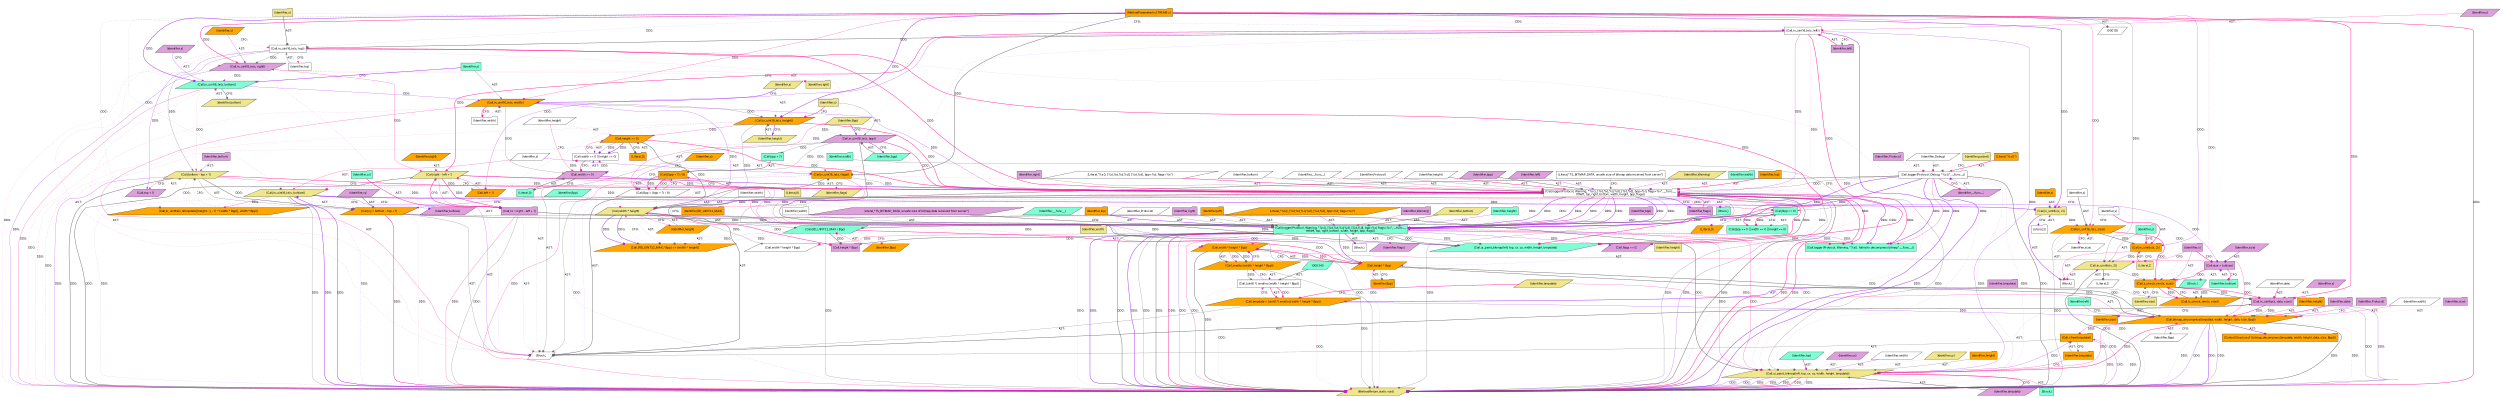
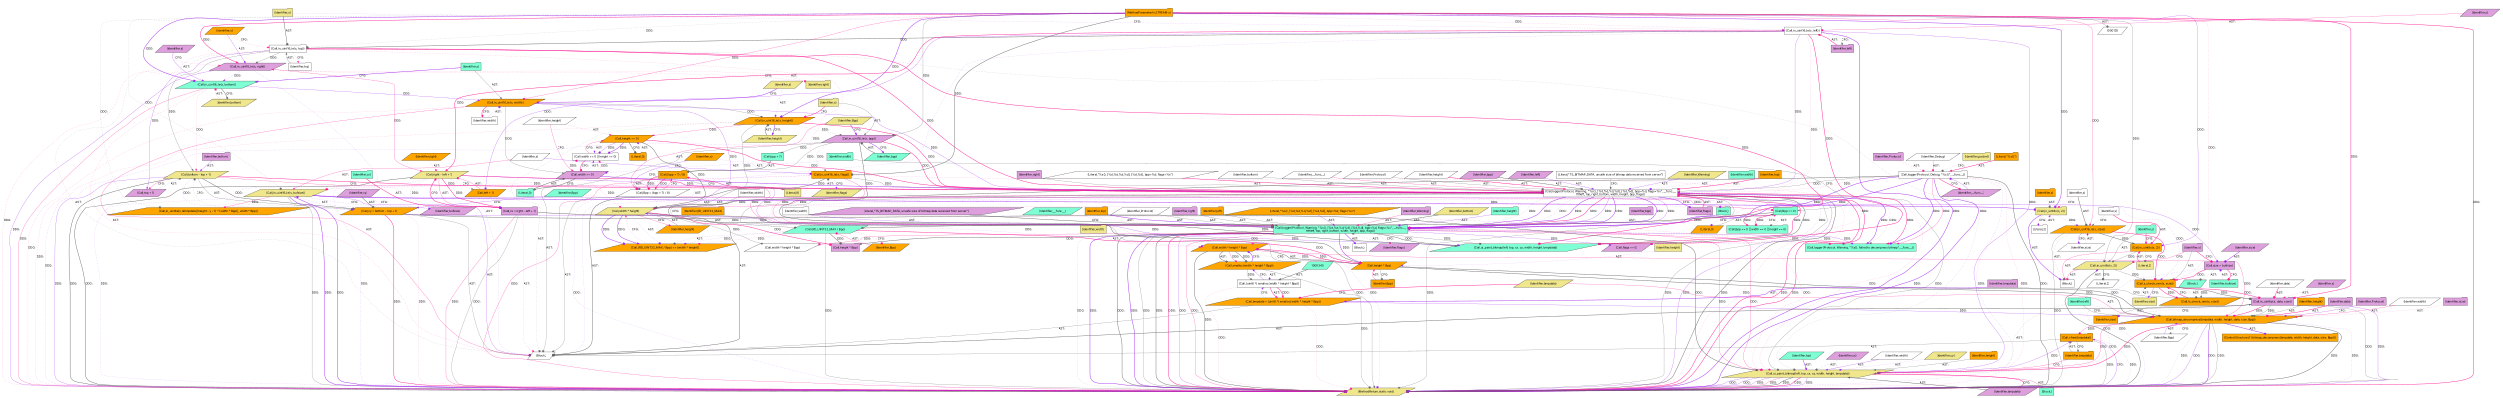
edge "(MethodParameterIn,STREAM s)" -> "(Call,in_uint16_le(s, bpp))": added, label "DDG:"
